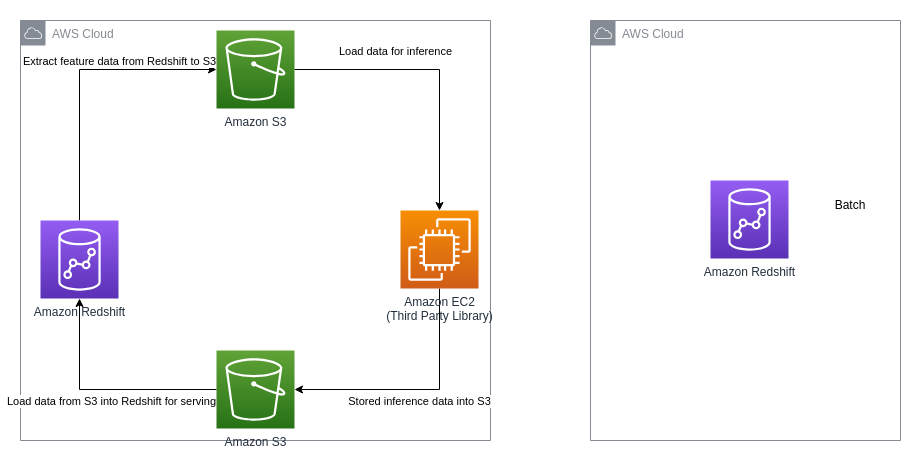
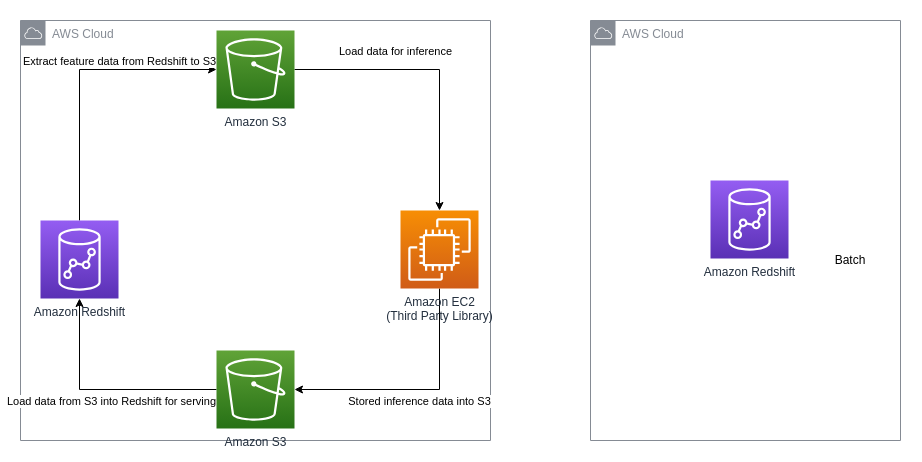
node "Batch": moved (851, 206) -> (851, 261)
